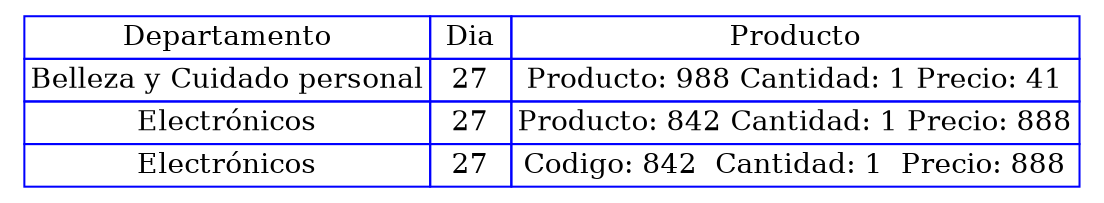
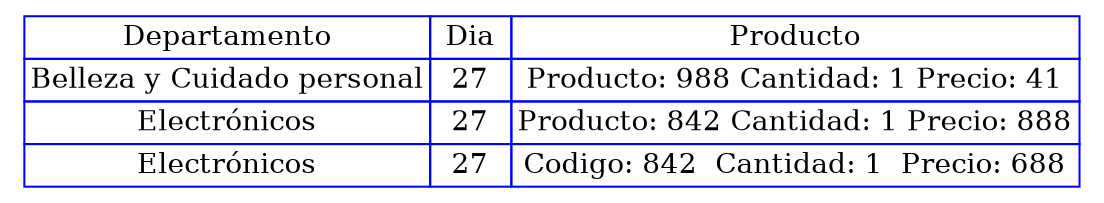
node "Departamento": text "Codigo: 842  Cantidad: 1  Precio: 888" -> "Codigo: 842  Cantidad: 1  Precio: 688"
